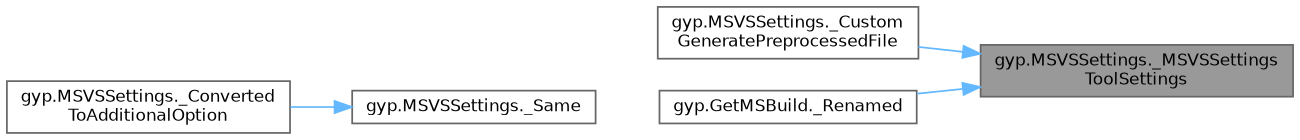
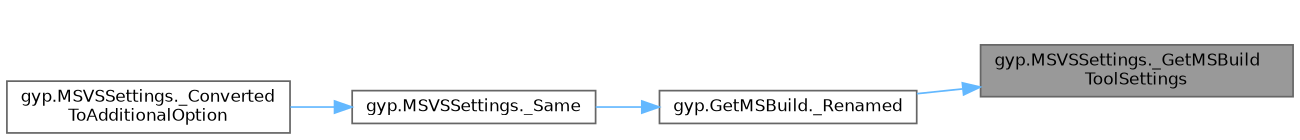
node "gyp.MSVSSettings._Custom GeneratePreprocessedFile": removed
node "gyp.MSVSSettings._MSVSSettings ToolSettings": label "gyp.MSVSSettings._MSVSSettings ToolSettings" -> "gyp.MSVSSettings._GetMSBuild ToolSettings"
edge "gyp.MSVSSettings._Same" -> "gyp.GetMSBuild._Renamed": added
